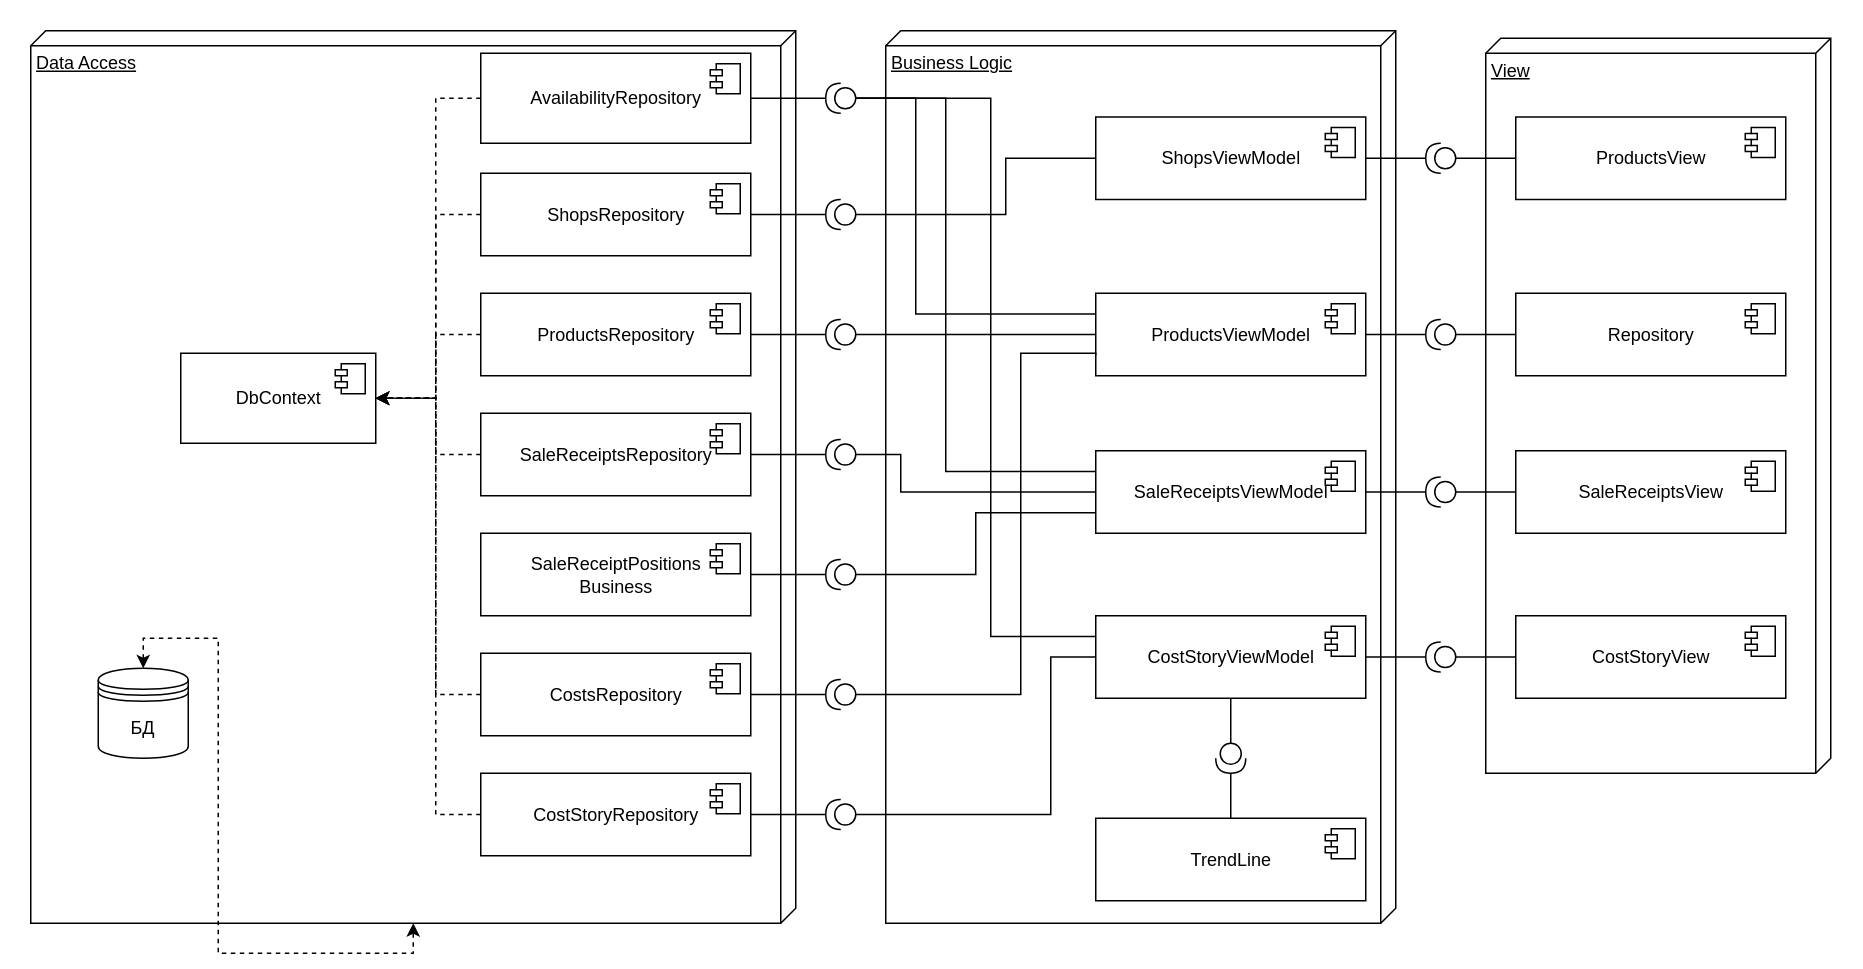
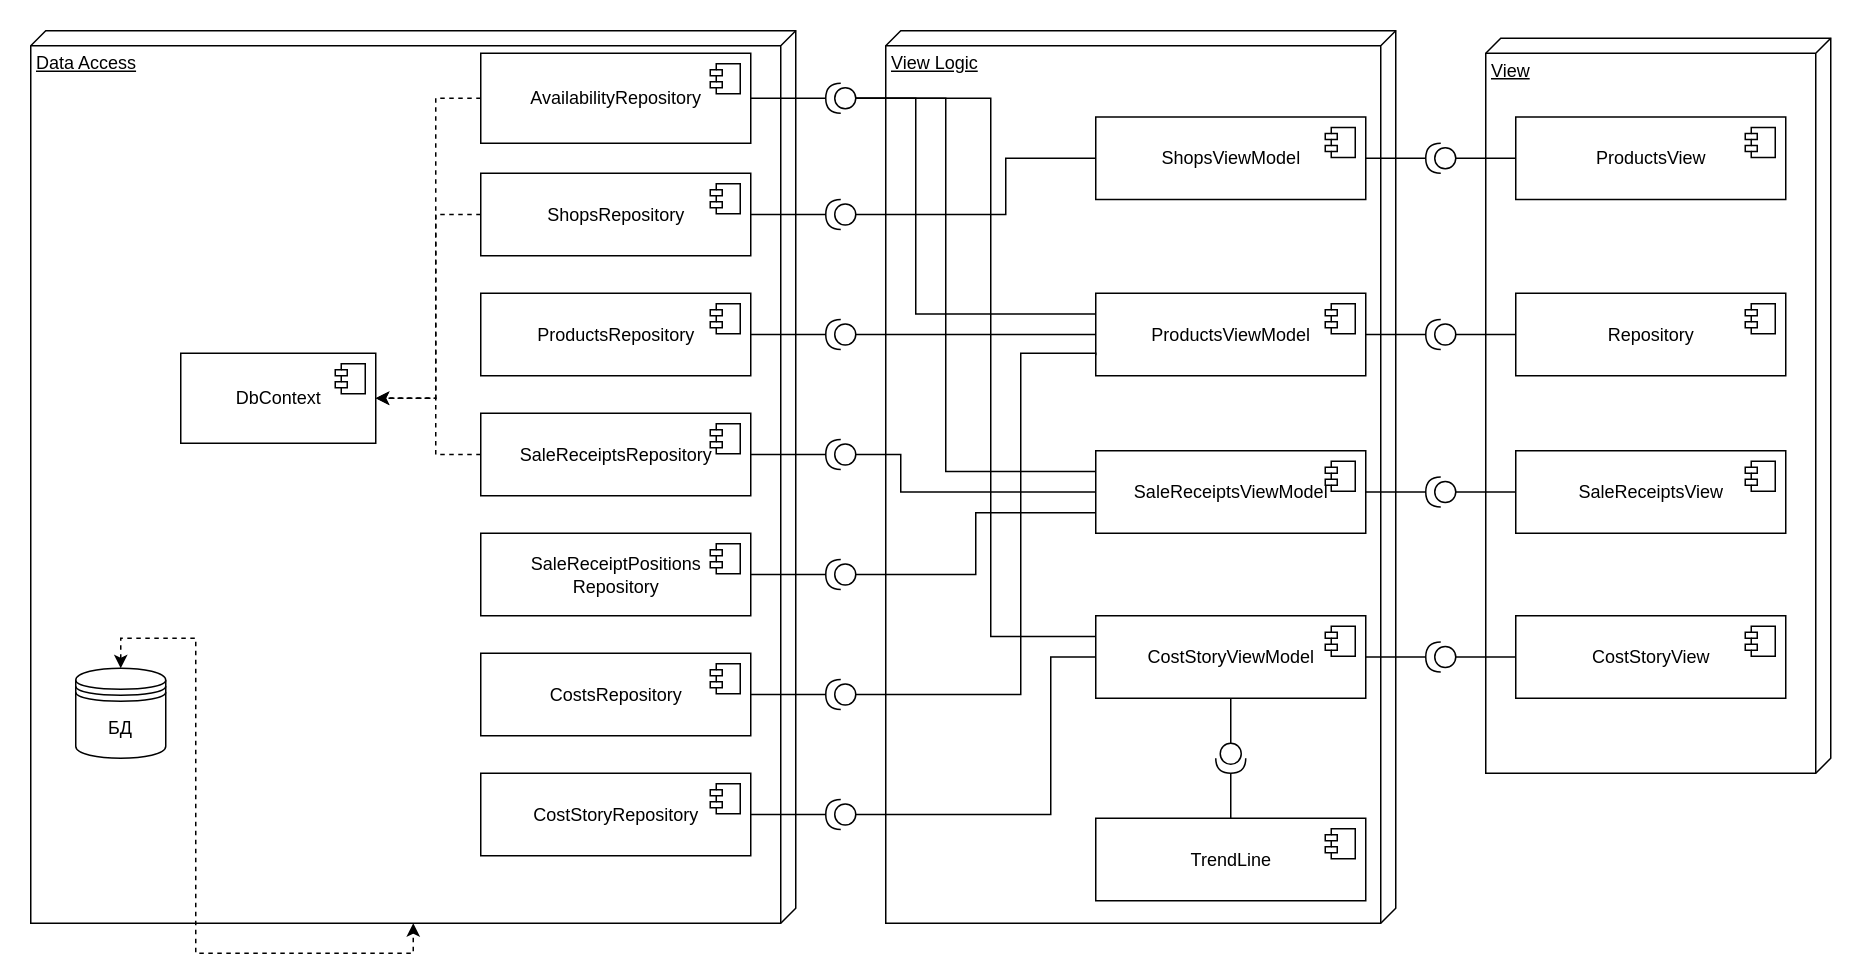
node "Business Logic": label "Business Logic" -> "View Logic"
edge "ProductsRepository" -> "DbContext": removed
edge "SaleReceiptsRepository" -> "DbContext": arrowhead classic -> none
node "SaleReceiptPositions Business": label "SaleReceiptPositions Business" -> "SaleReceiptPositions Repository"
edge "CostsRepository" -> "DbContext": removed
node "БД": moved (143, 713) -> (121, 713)
edge "CostStoryRepository" -> "DbContext": removed
